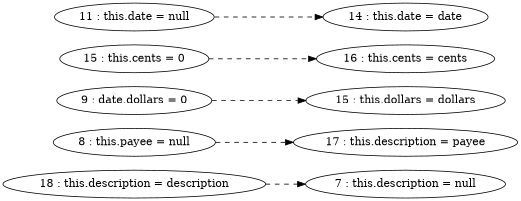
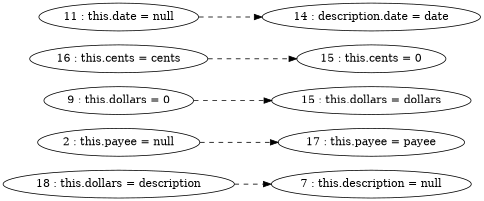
node "14 : this.date = date": label "14 : this.date = date" -> "14 : description.date = date"
edge "15 : this.cents = 0" -> "16 : this.cents = cents": reversed
node "9 : date.dollars = 0": label "9 : date.dollars = 0" -> "9 : this.dollars = 0"
node "8 : this.payee = null": label "8 : this.payee = null" -> "2 : this.payee = null"
node "17 : this.description = payee": label "17 : this.description = payee" -> "17 : this.payee = payee"
node "18 : this.description = description": label "18 : this.description = description" -> "18 : this.dollars = description"
